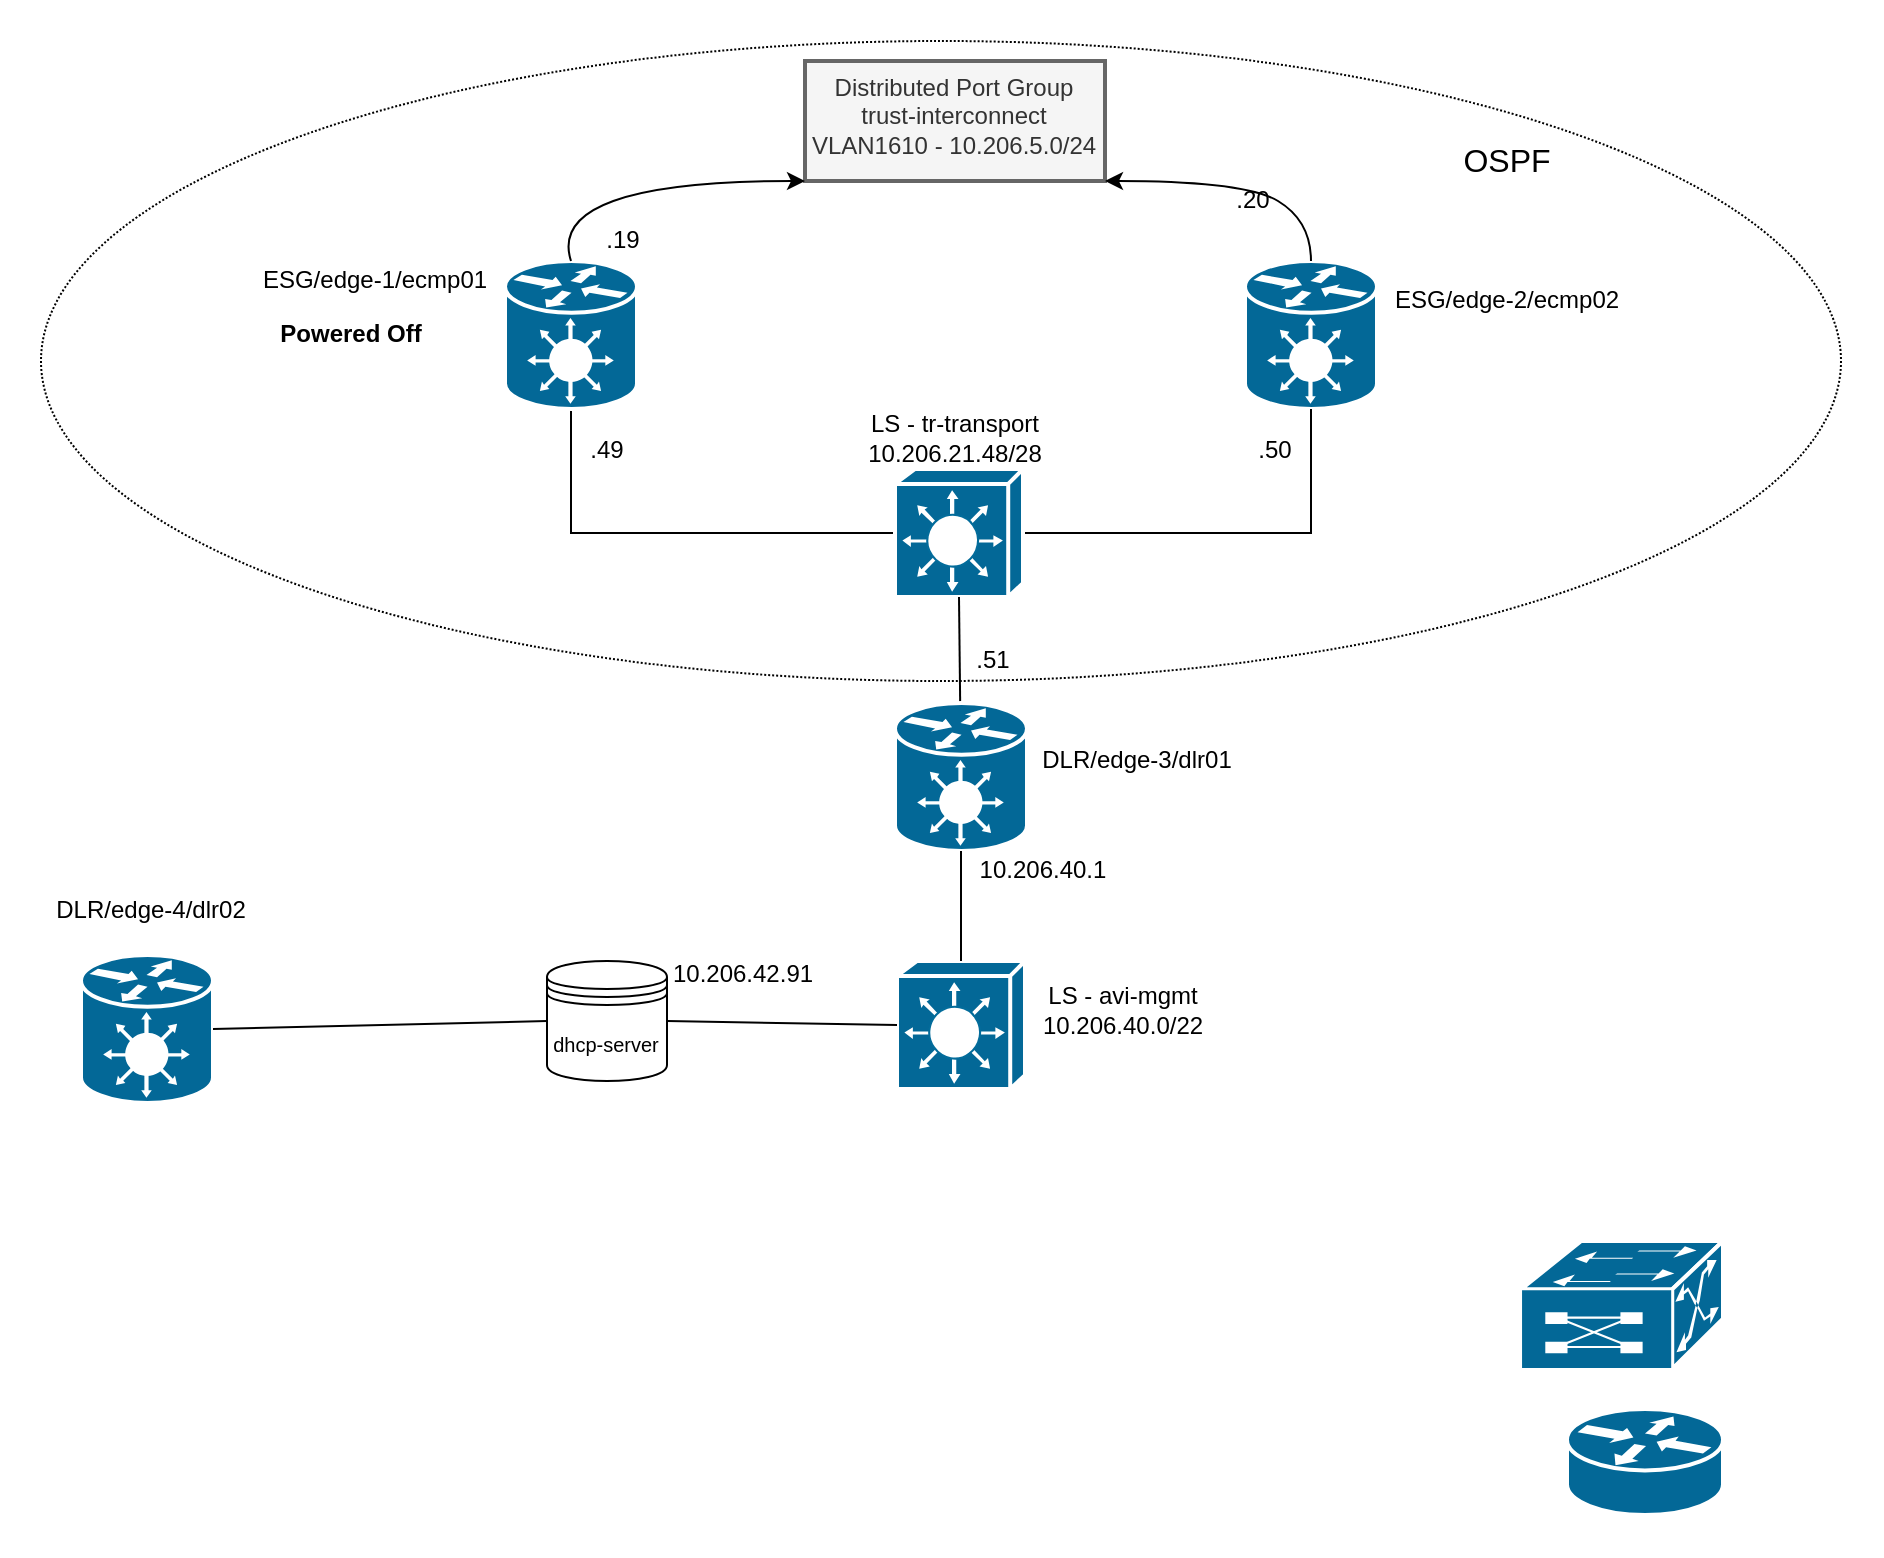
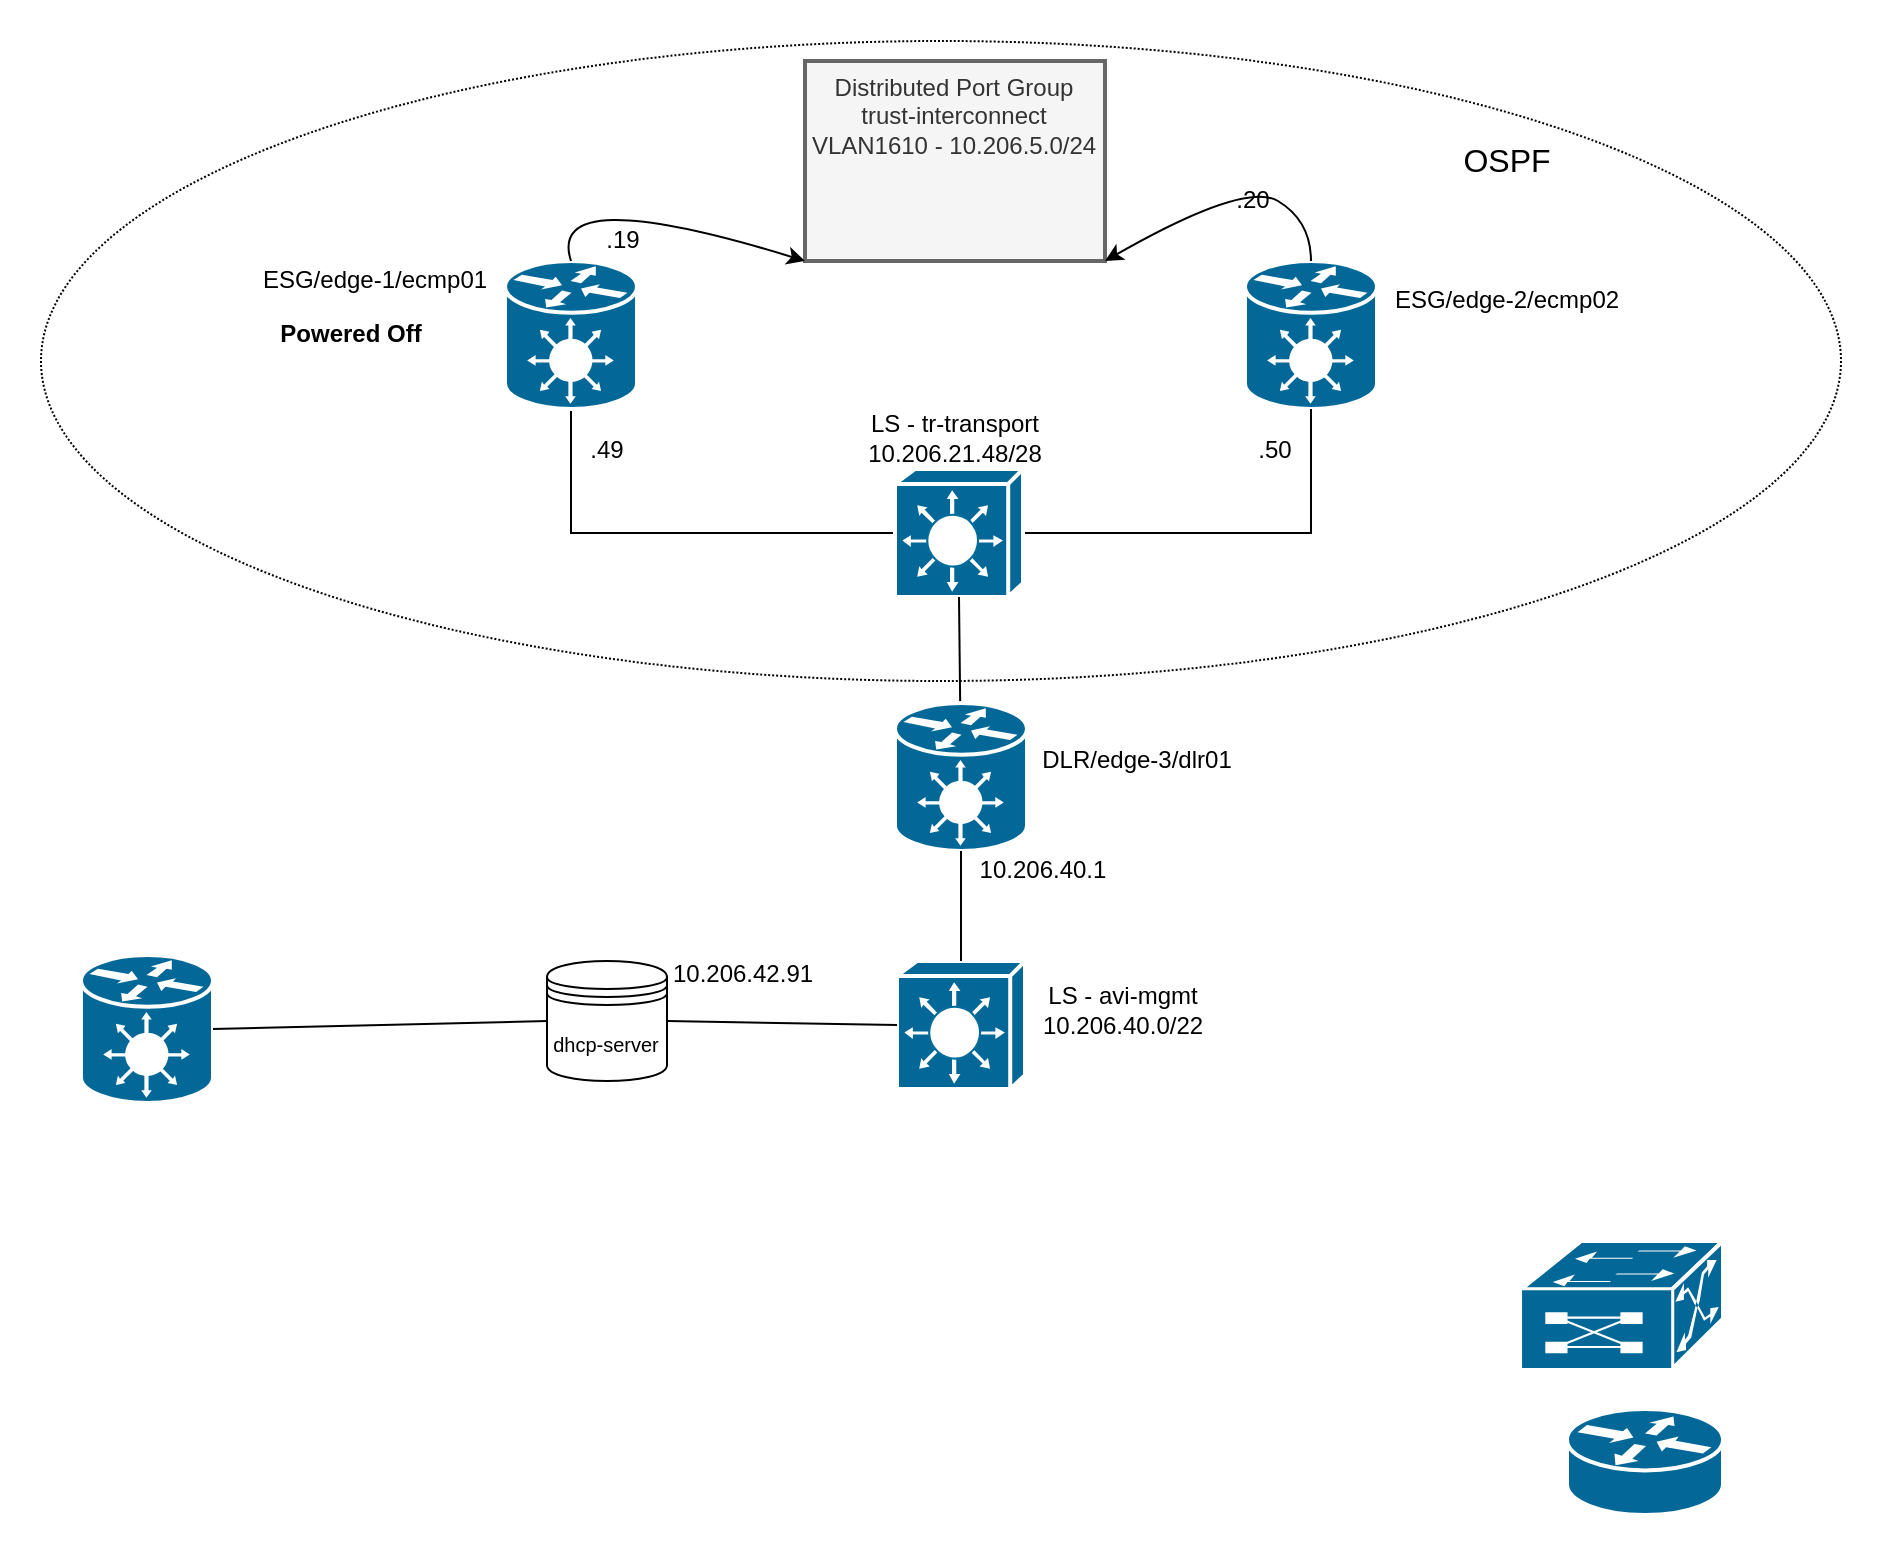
node "Distributed Port Group trust-interconnect VLAN1610 - 10.206.5.0/24": size 300x120 -> 300x200
node ".51": removed
node "DLR/edge-4/dlr02": removed
